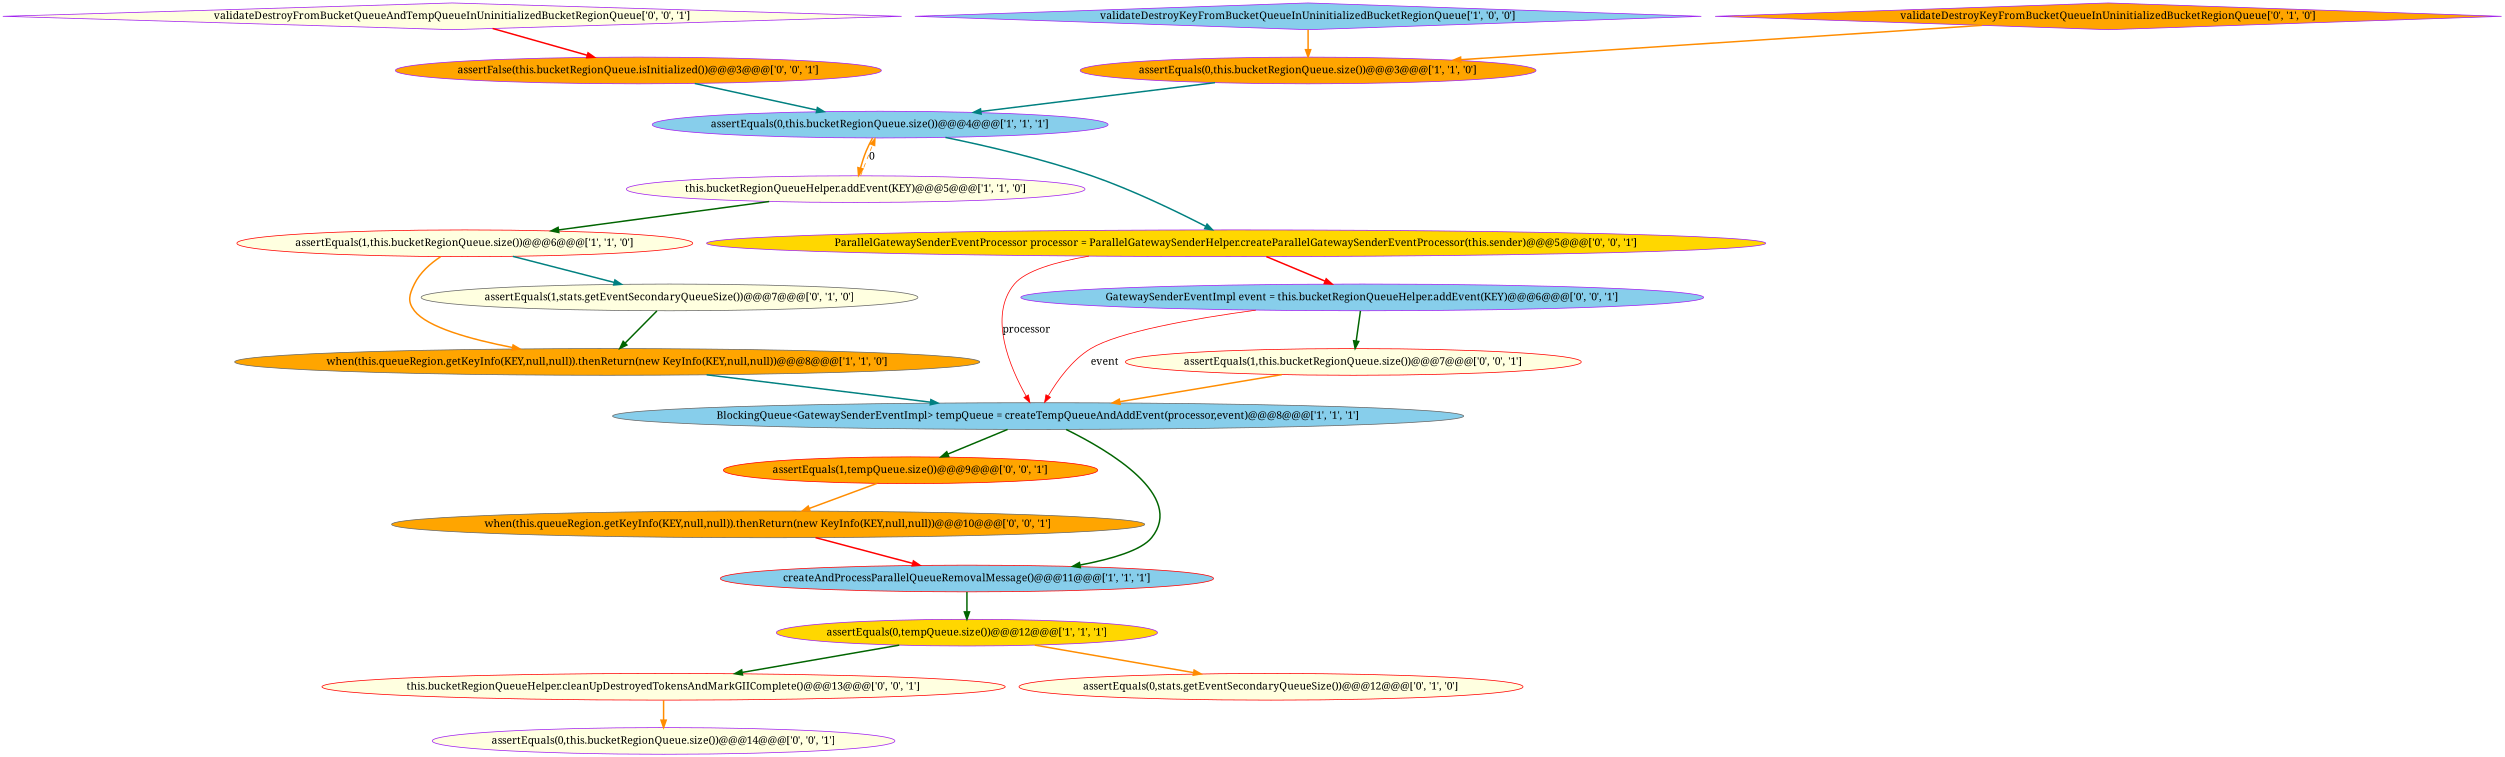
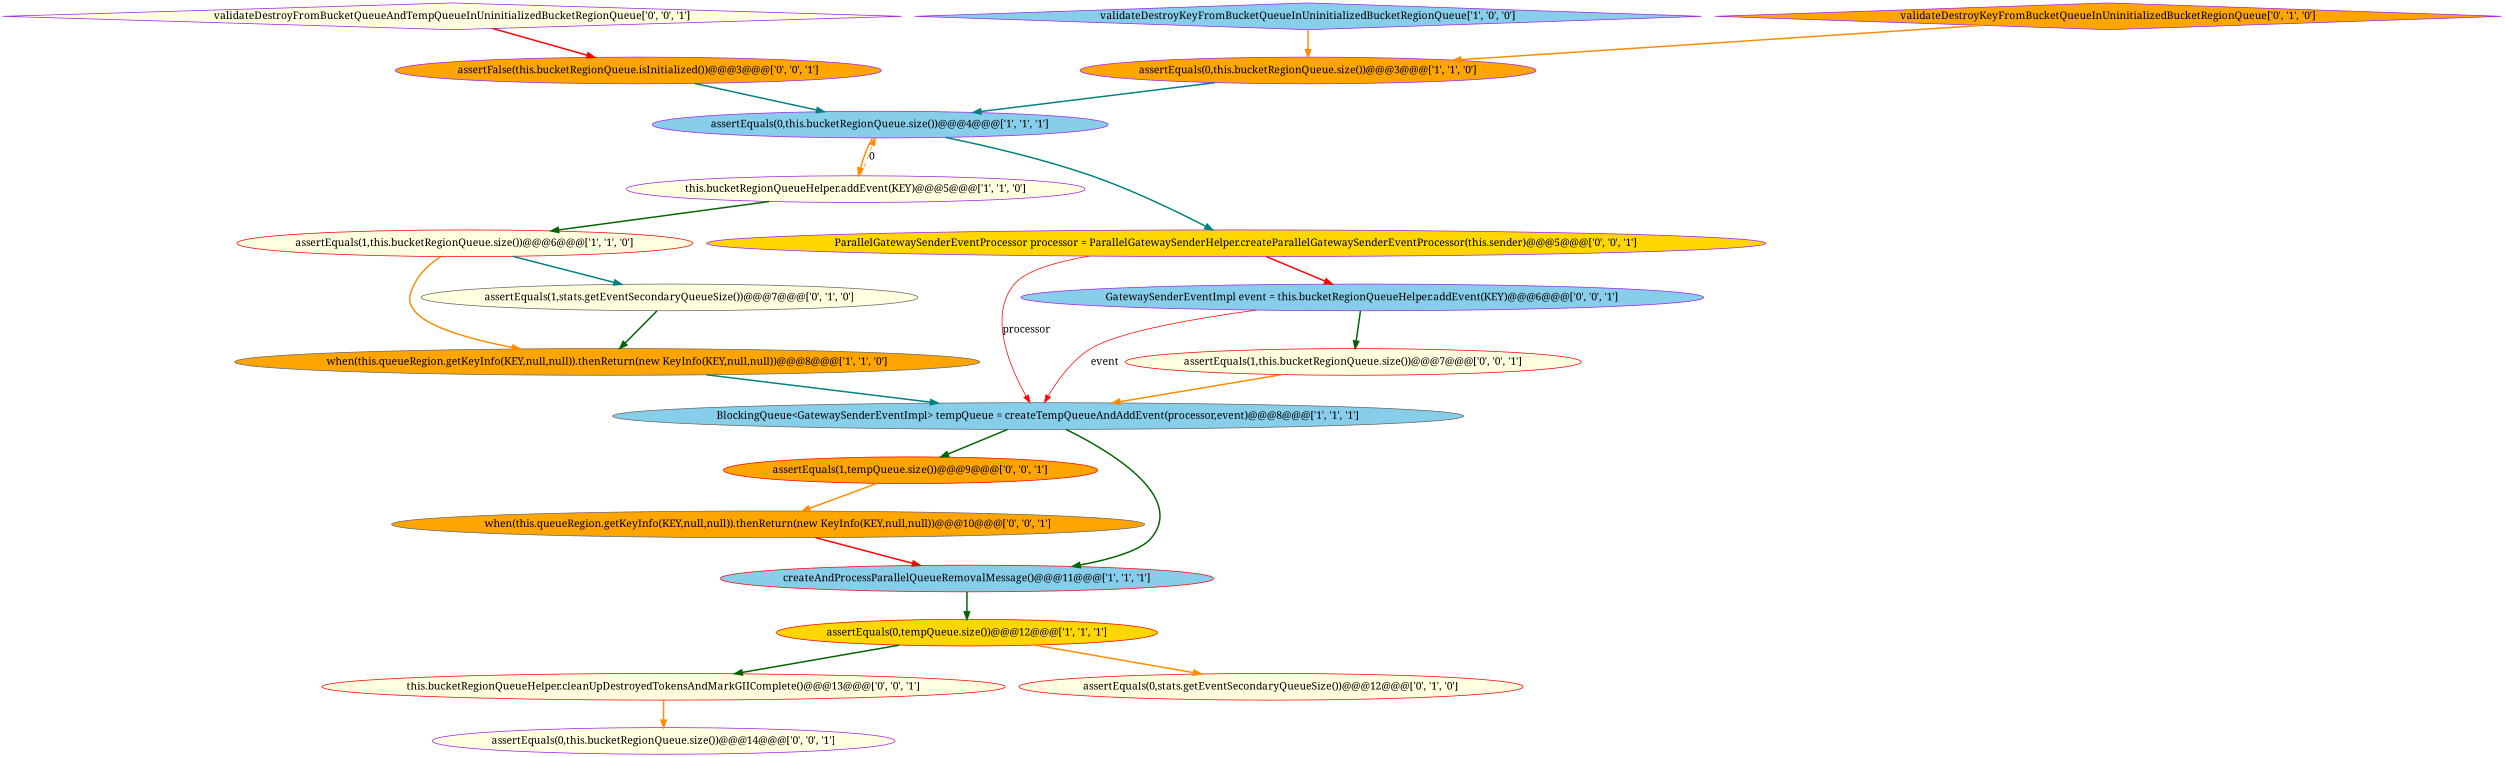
node "assertEquals(0,tempQueue.size())@@@12@@@['1', '1', '1']": color purple -> red
